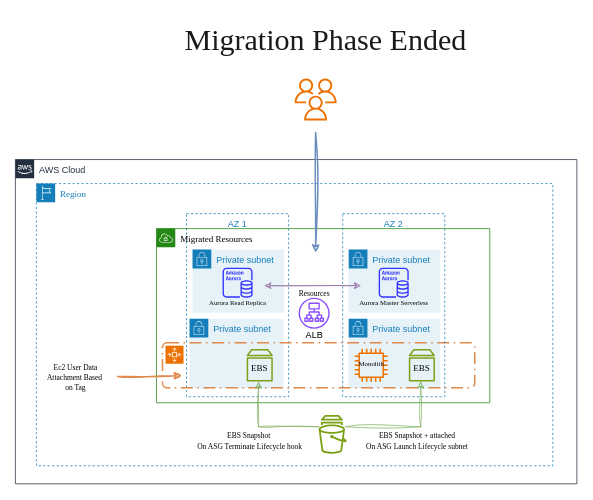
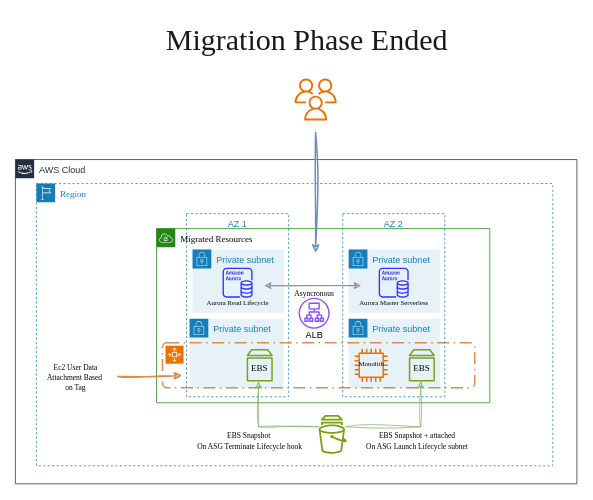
node "Migration Phase Ended": moved (325, 39) -> (306, 39)
node "Resources": label "Resources" -> "Asyncronous"
node "Aurora Read Replica": label "Aurora Read Replica" -> "Aurora Read Lifecycle"
